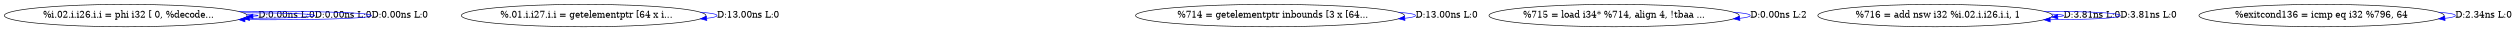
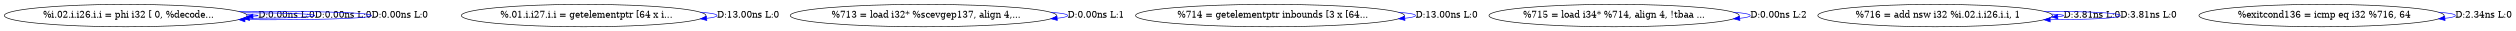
node "%713 = load i32* %scevgep137, align 4,...": added
node "%exitcond136 = icmp eq i32 %796, 64": label "%exitcond136 = icmp eq i32 %796, 64" -> "%exitcond136 = icmp eq i32 %716, 64"
